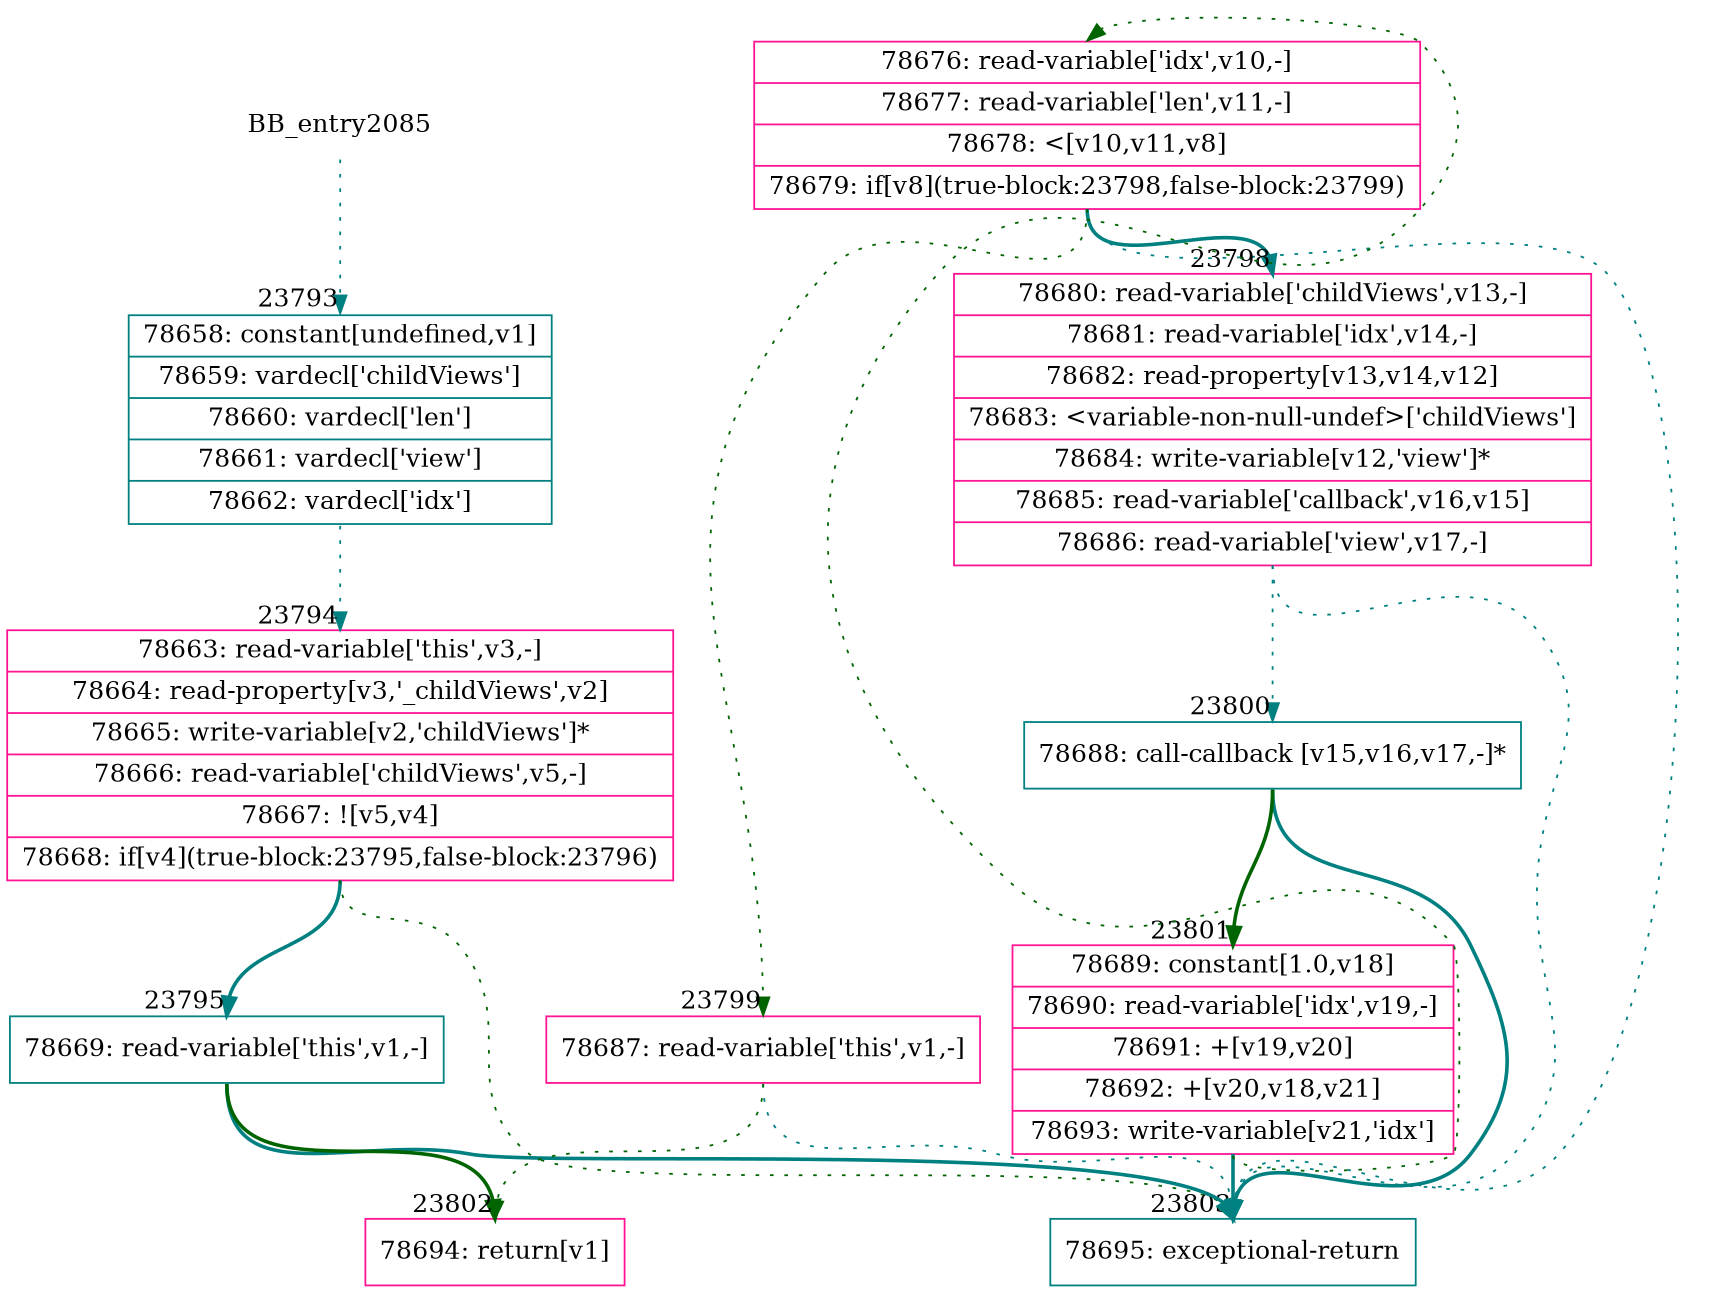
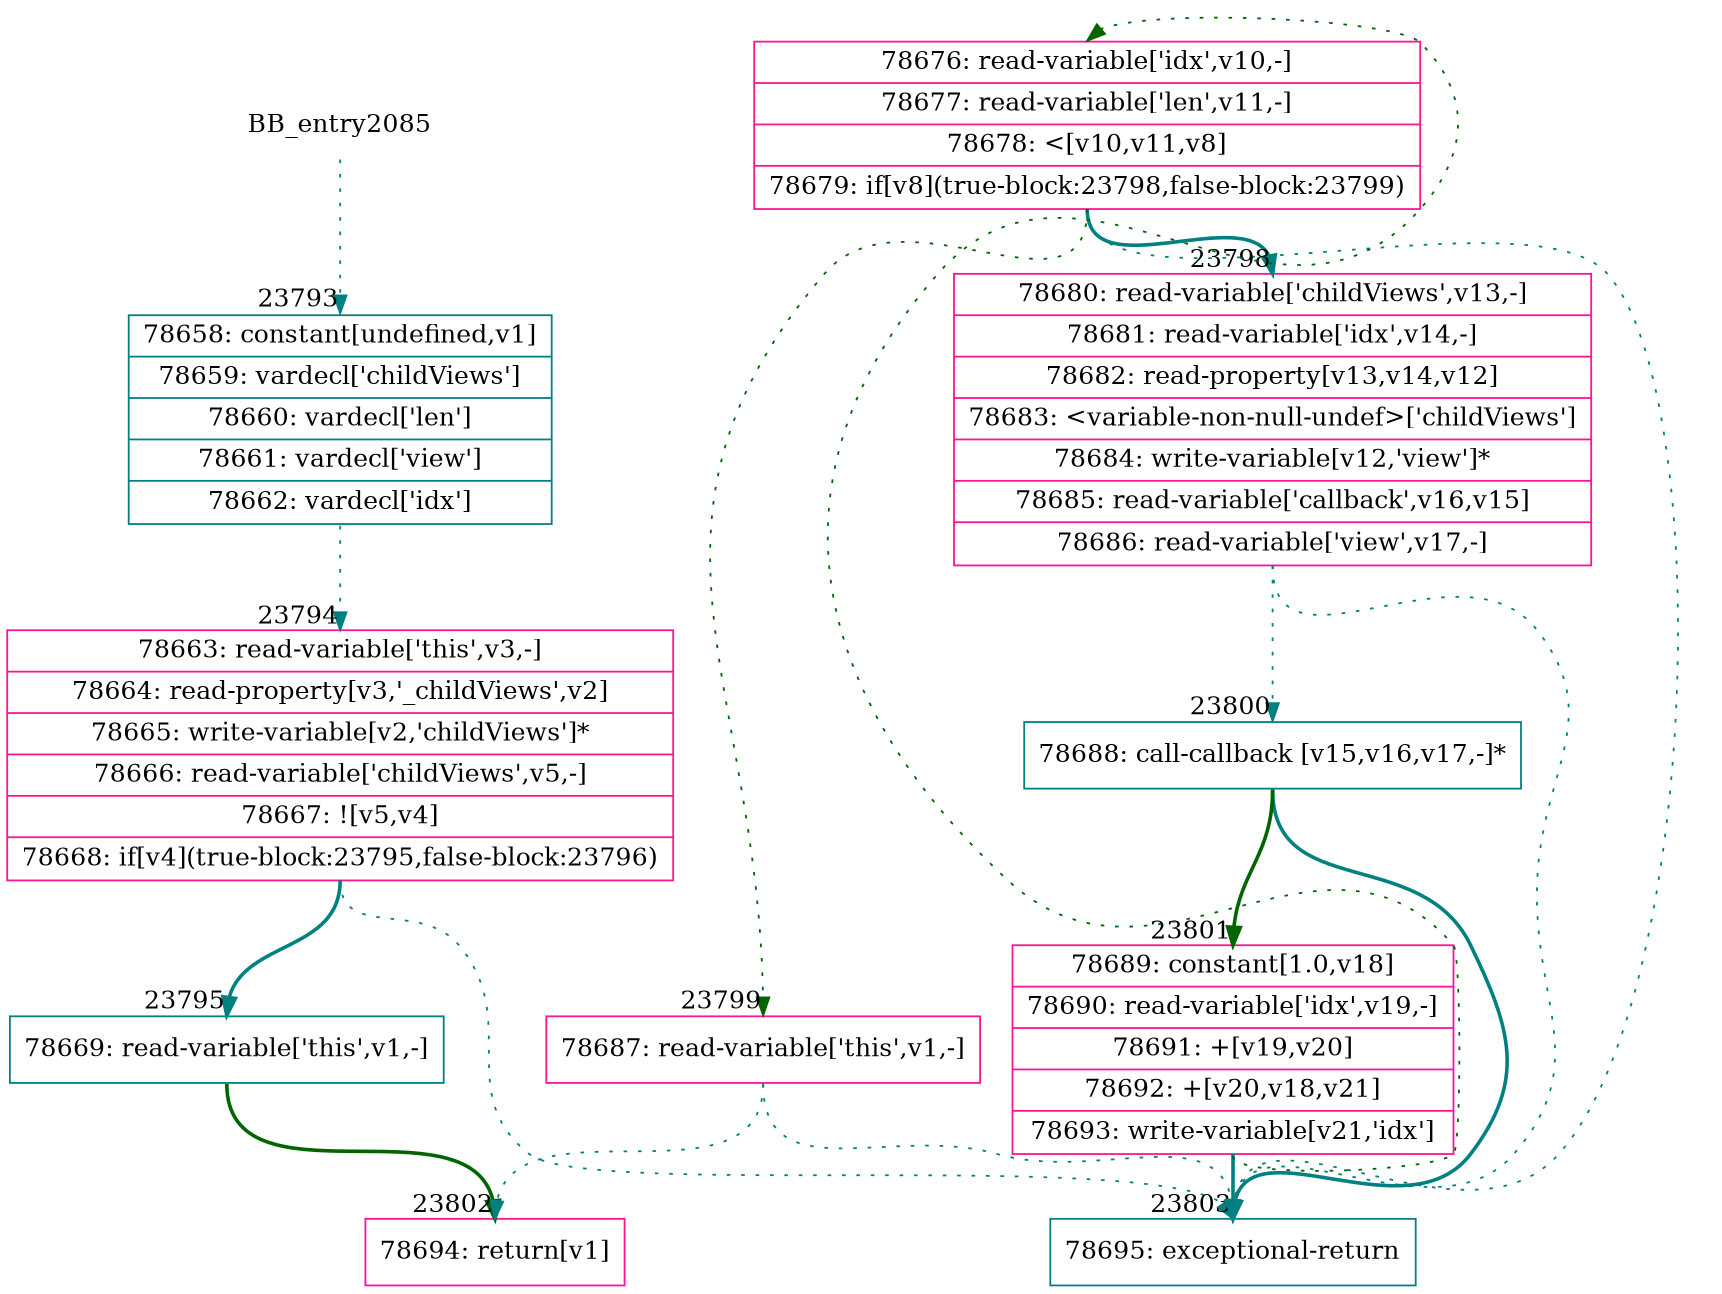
edge "78687: read-variable['this',v1,-]" -> "78694: return[v1]": color darkgreen -> teal
edge "78669: read-variable['this',v1,-]" -> "78695: exceptional-return": removed
edge "78663: read-variable['this',v3,-]" -> "78695: exceptional-return": color darkgreen -> teal
